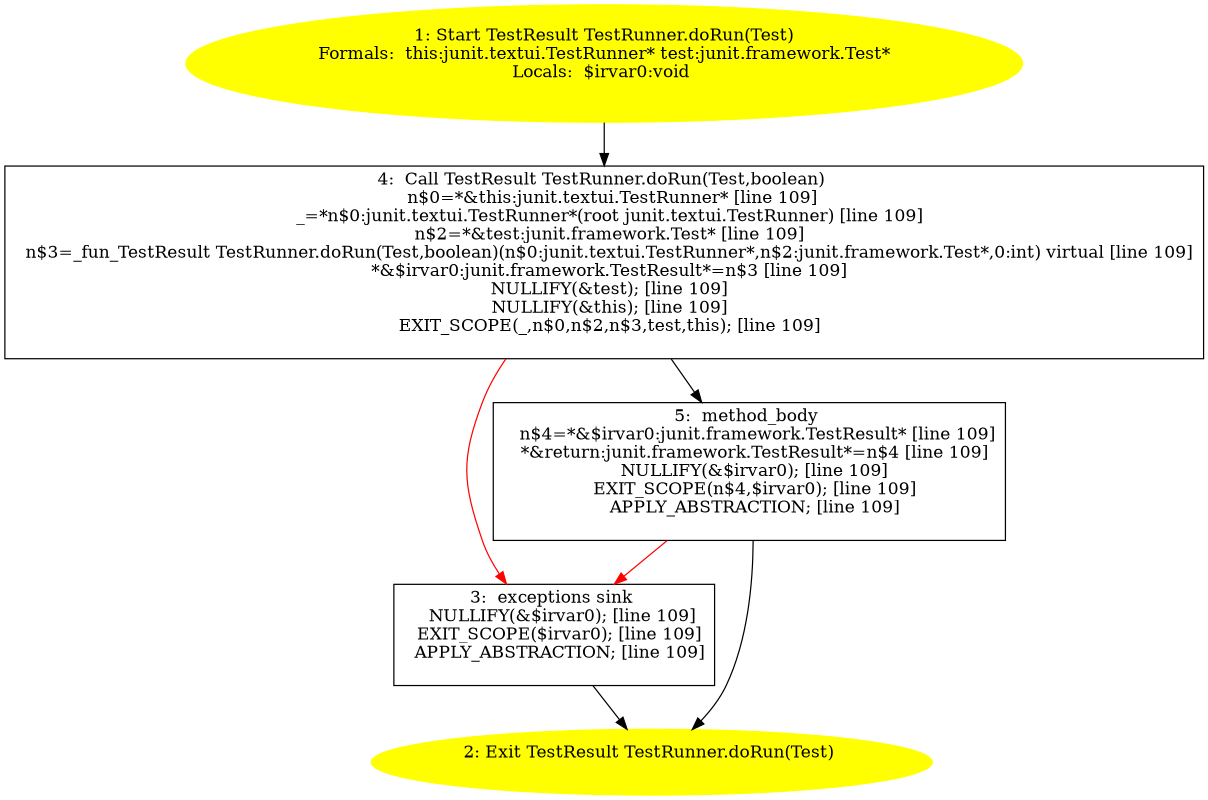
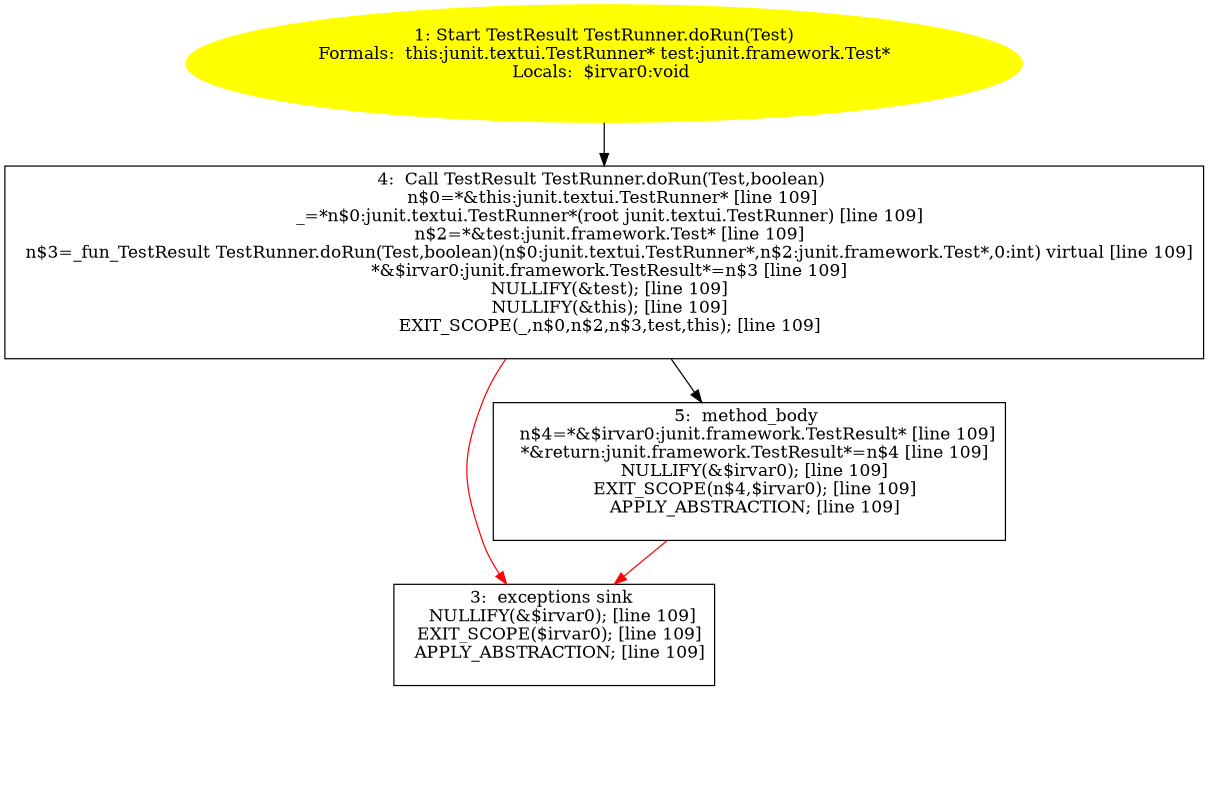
node "2: Exit TestResult TestRunner.doRun(Test)": removed
